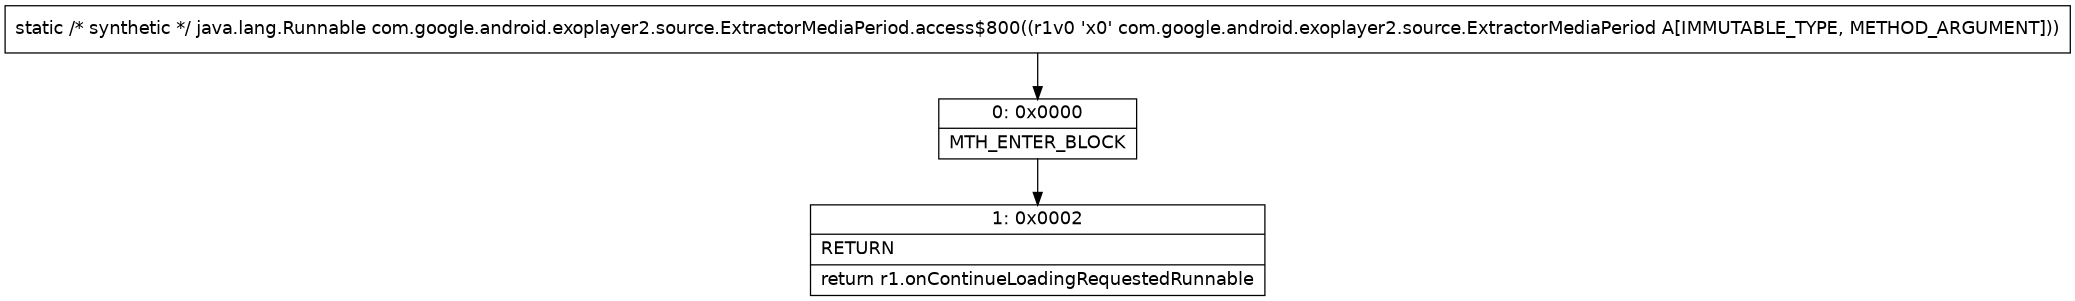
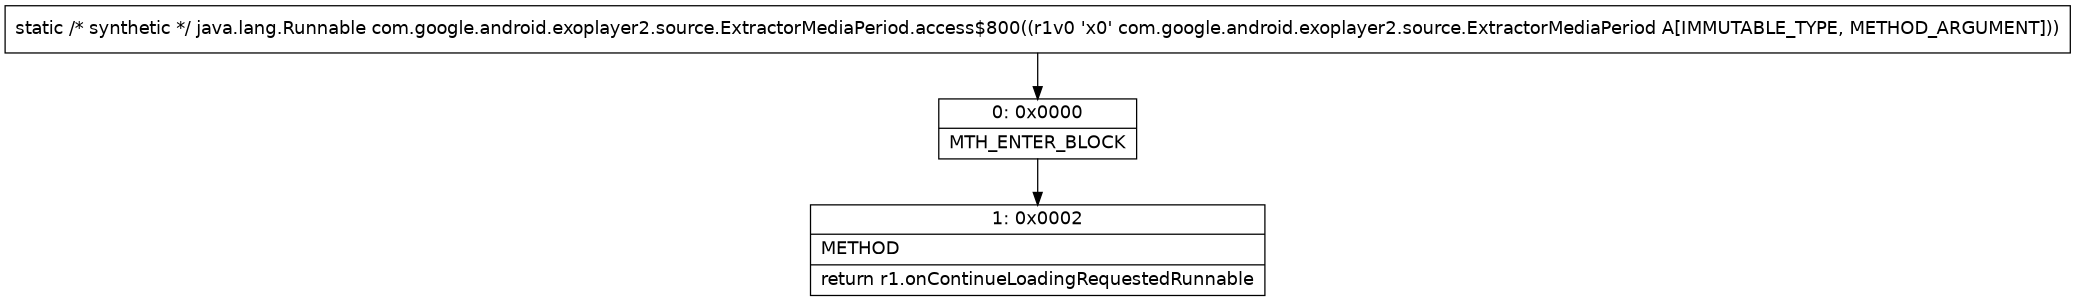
node "1: 0x0002": text "RETURN" -> "METHOD"
